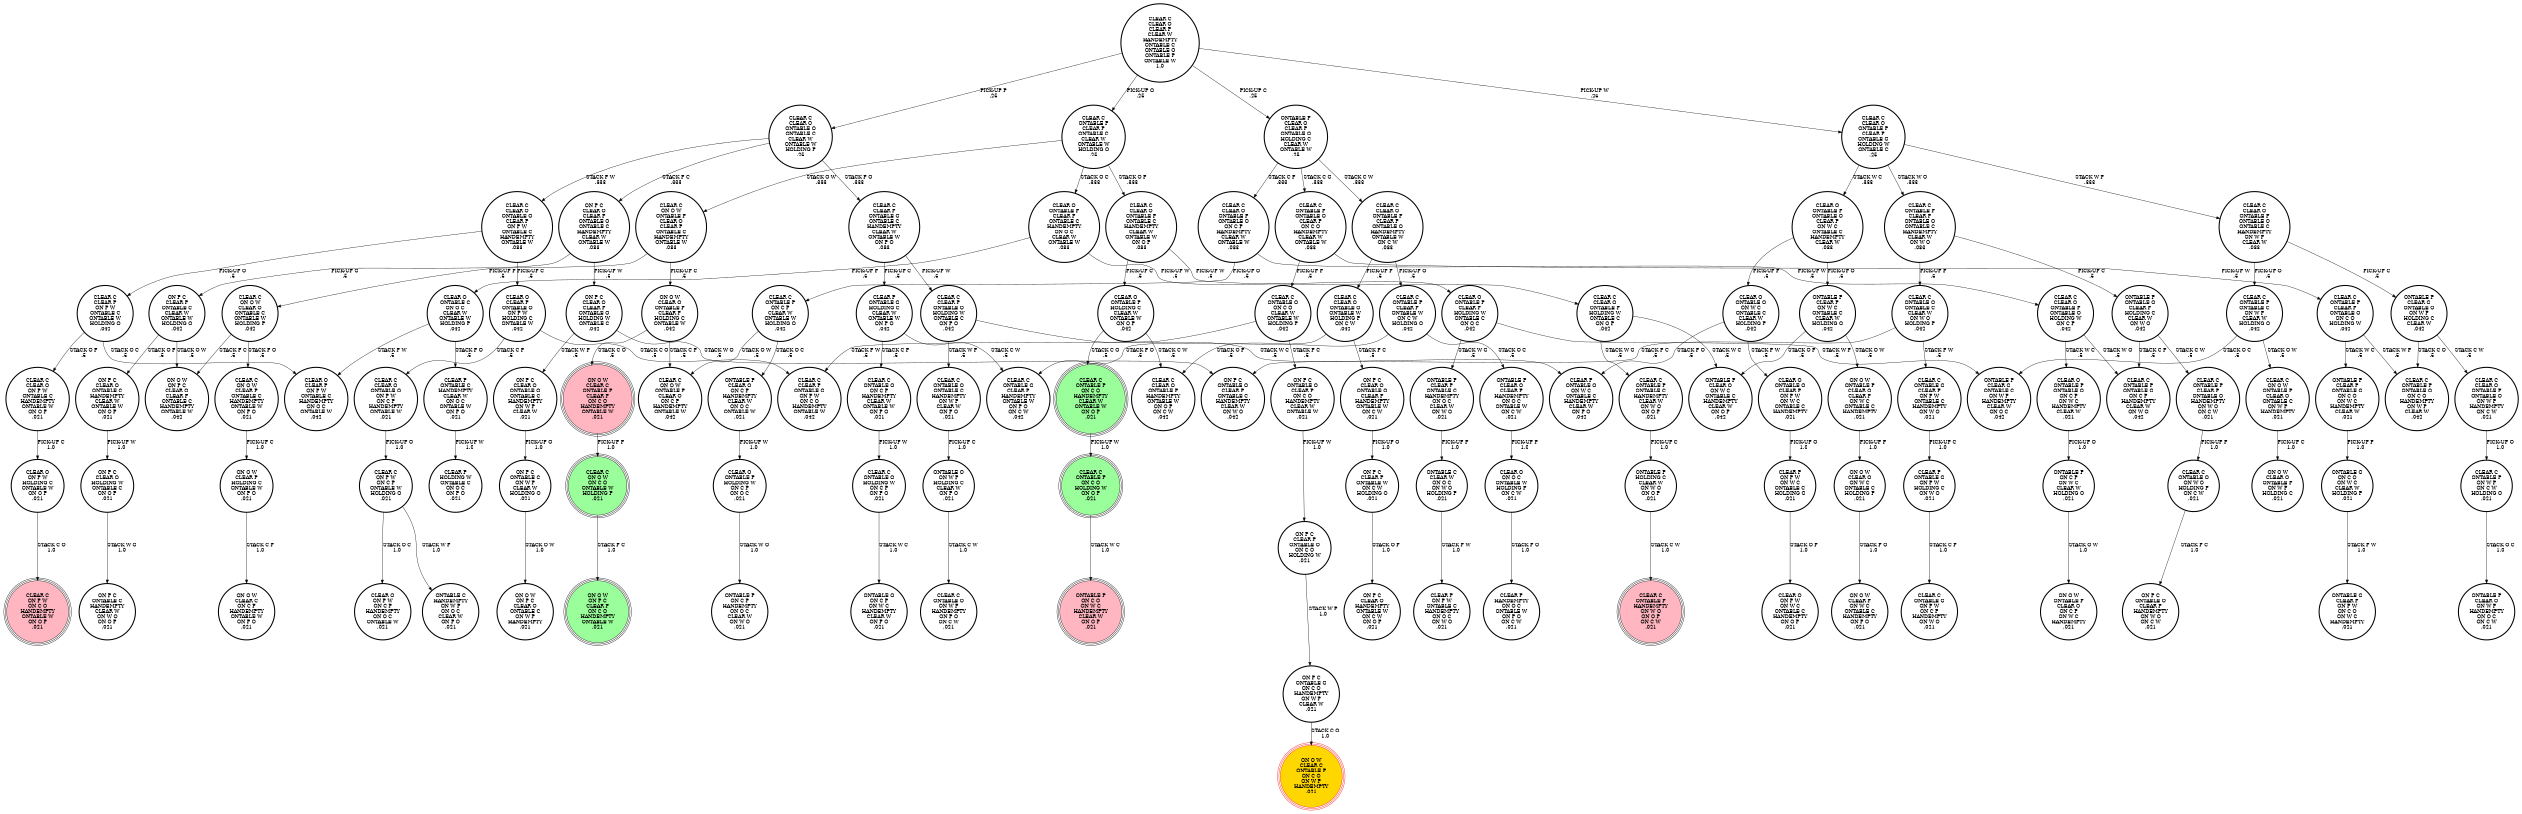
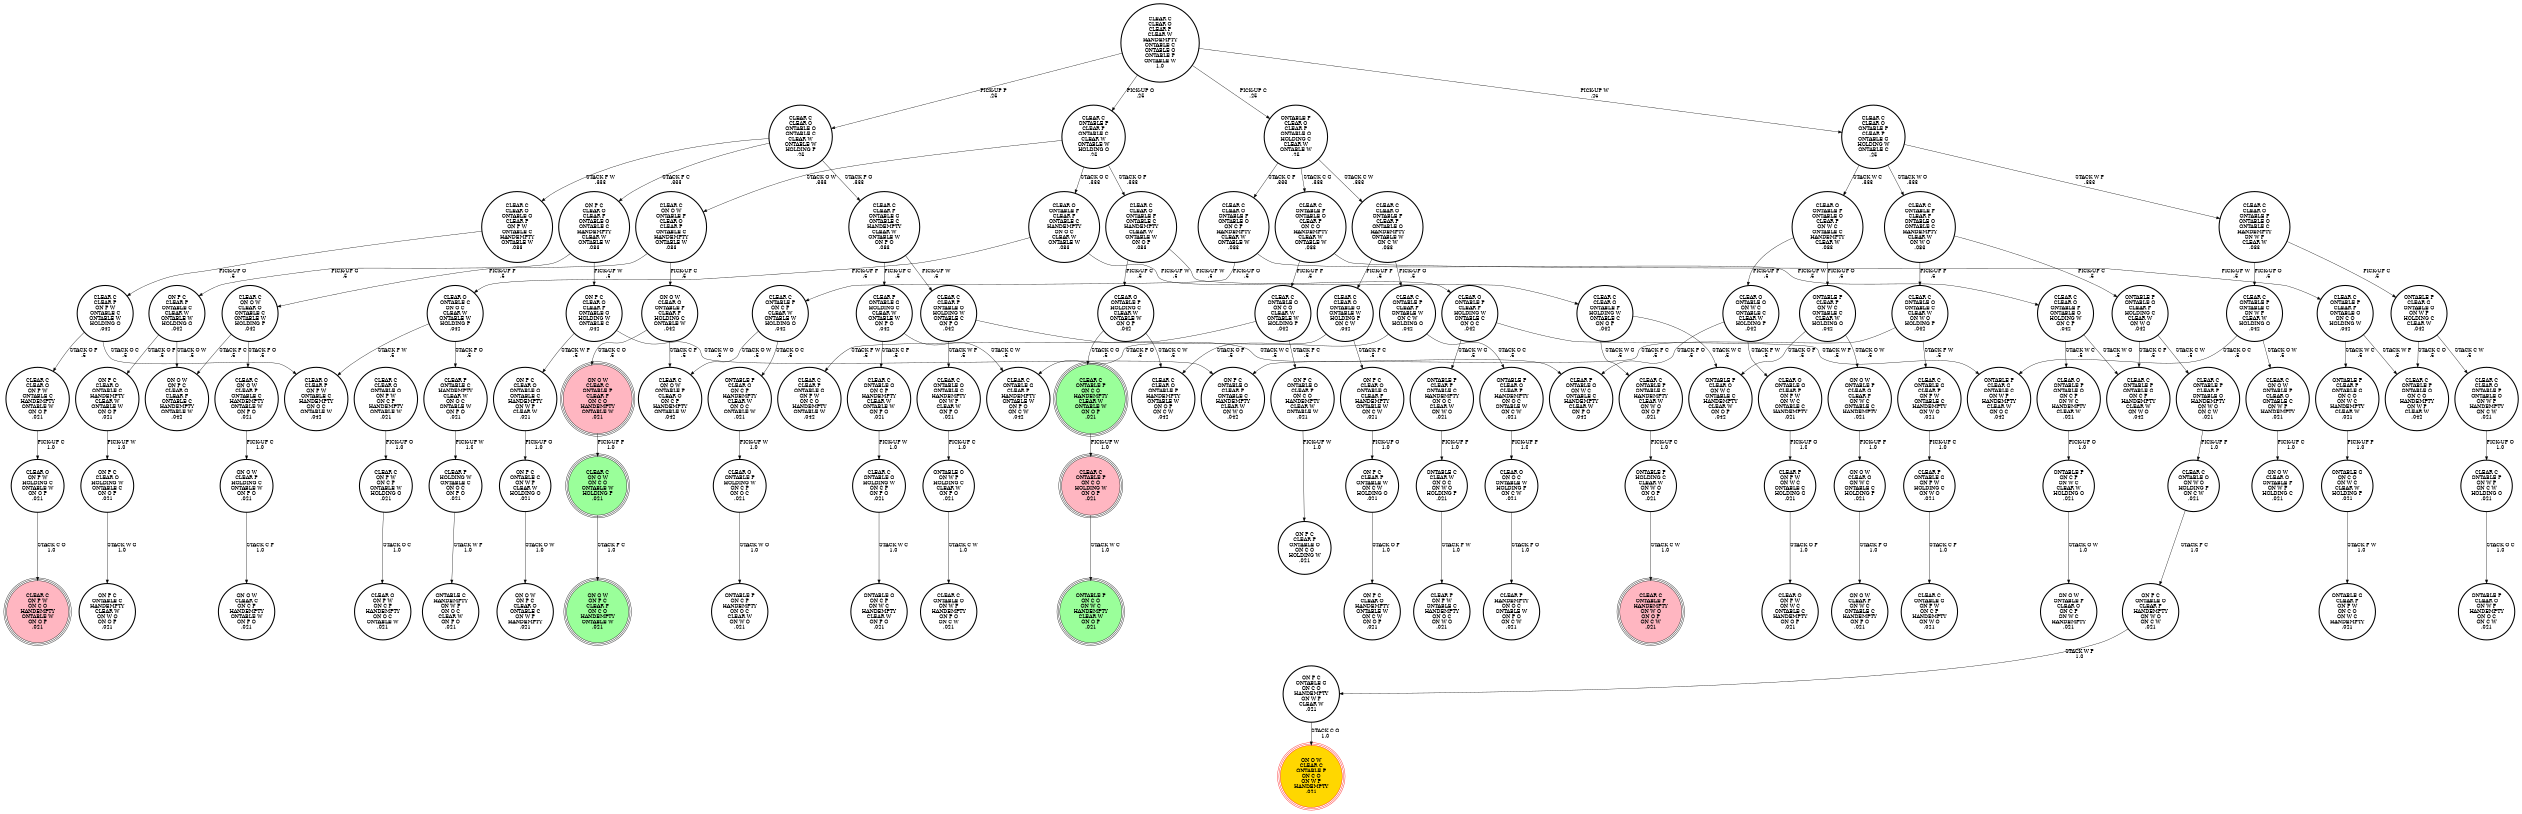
node "CLEAR O CLEAR P ONTABLE O ON P W HOLDING C ONTABLE W .042": removed
node "CLEAR C ONTABLE P ON C O HOLDING W ON O P .021": fillcolor palegreen1 -> lightpink
edge "CLEAR C ON P W ON C P ONTABLE W HOLDING O .021" -> "ONTABLE C HANDEMPTY ON W P ON O C CLEAR W ON P O .021": now "CLEAR P HOLDING W ONTABLE C ON O C ON P O .021" -> "ONTABLE C HANDEMPTY ON W P ON O C CLEAR W ON P O .021"
node "ONTABLE P ON C O ON W C HANDEMPTY CLEAR W ON O P .021": fillcolor lightpink -> palegreen1
edge "ON P C CLEAR P ONTABLE O ON C O HOLDING W .021" -> "ON P C ONTABLE O ON C O HANDEMPTY ON W P CLEAR W .021": now "ON P C ONTABLE O CLEAR P HANDEMPTY ON W O ON C W .021" -> "ON P C ONTABLE O ON C O HANDEMPTY ON W P CLEAR W .021"
